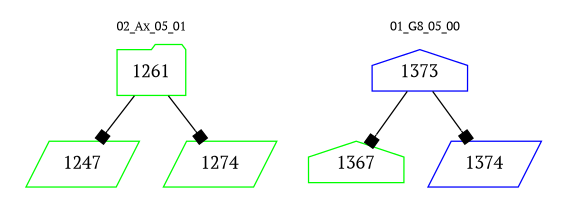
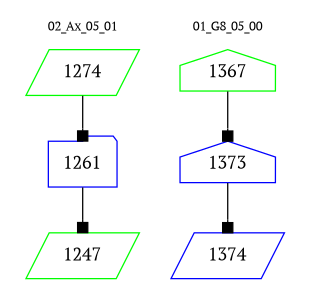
node "1261": color green -> blue
edge "1261" -> "1274": reversed
edge "1373" -> "1367": reversed
